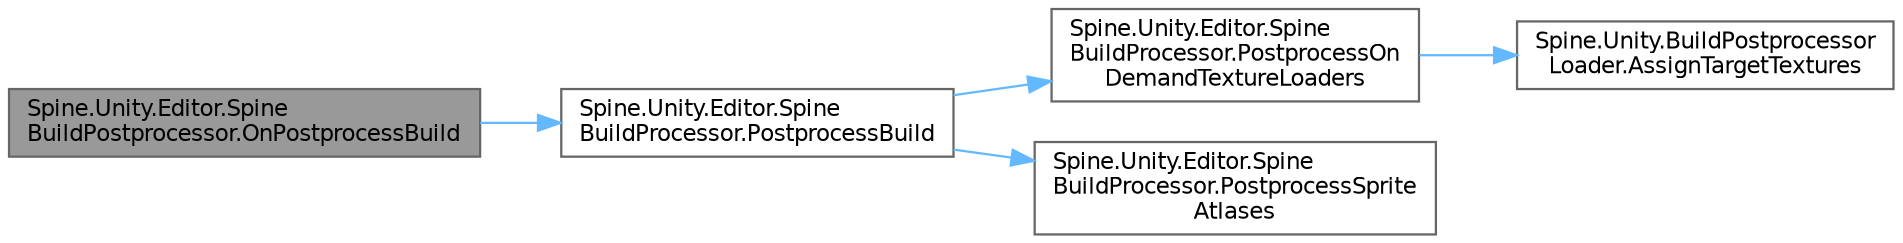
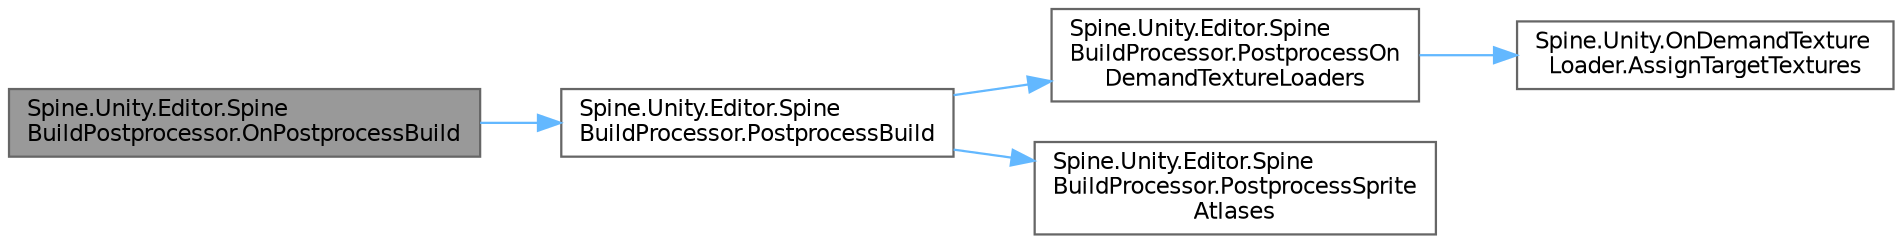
node "Spine.Unity.BuildPostprocessor Loader.AssignTargetTextures": label "Spine.Unity.BuildPostprocessor Loader.AssignTargetTextures" -> "Spine.Unity.OnDemandTexture Loader.AssignTargetTextures"
